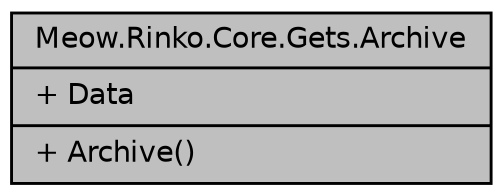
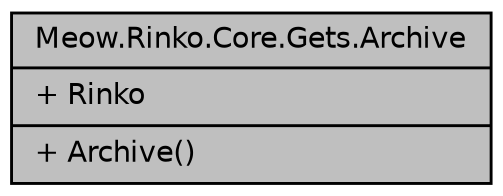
node "Meow.Rinko.Core.Gets.Archive": text "+ Data" -> "+ Rinko"
